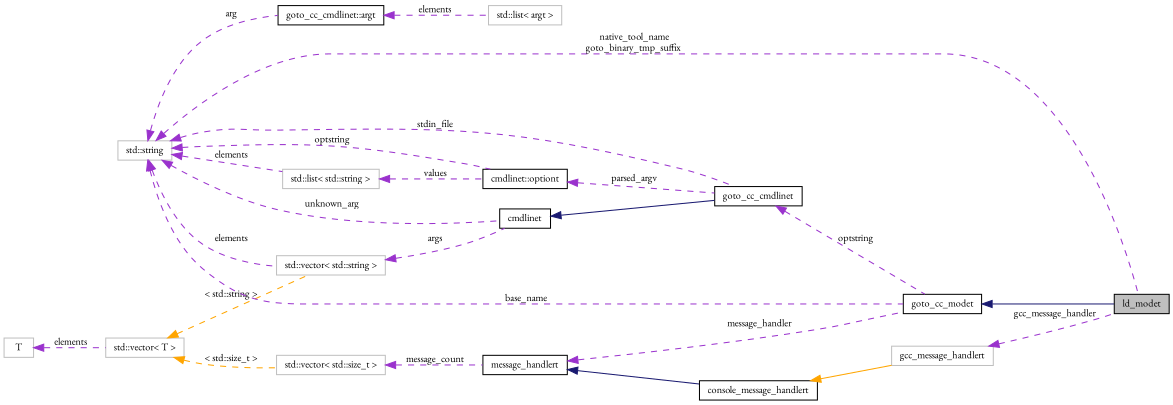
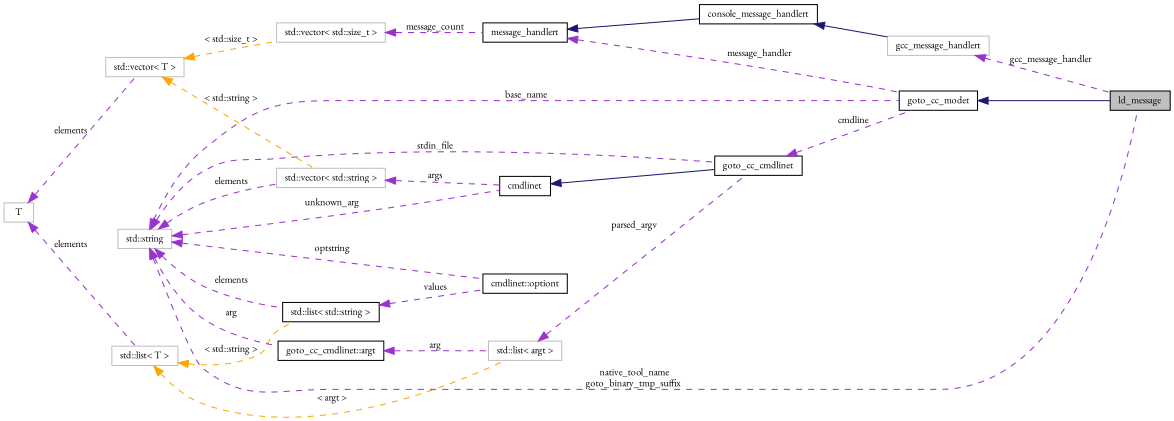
edge "std::list< argt >" -> "goto_cc_cmdlinet::argt": label " elements" -> " arg"
node "std::list< std::string >": color grey75 -> black
edge "goto_cc_cmdlinet" -> "cmdlinet::optiont": now "goto_cc_cmdlinet" -> "std::list< argt >"
edge "goto_cc_modet" -> "goto_cc_cmdlinet": label " optstring" -> " cmdline"
node "ld_modet": label "ld_modet" -> "ld_message"
node "std::list< T >": added
edge "gcc_message_handlert" -> "console_message_handlert": color orange -> midnightblue
